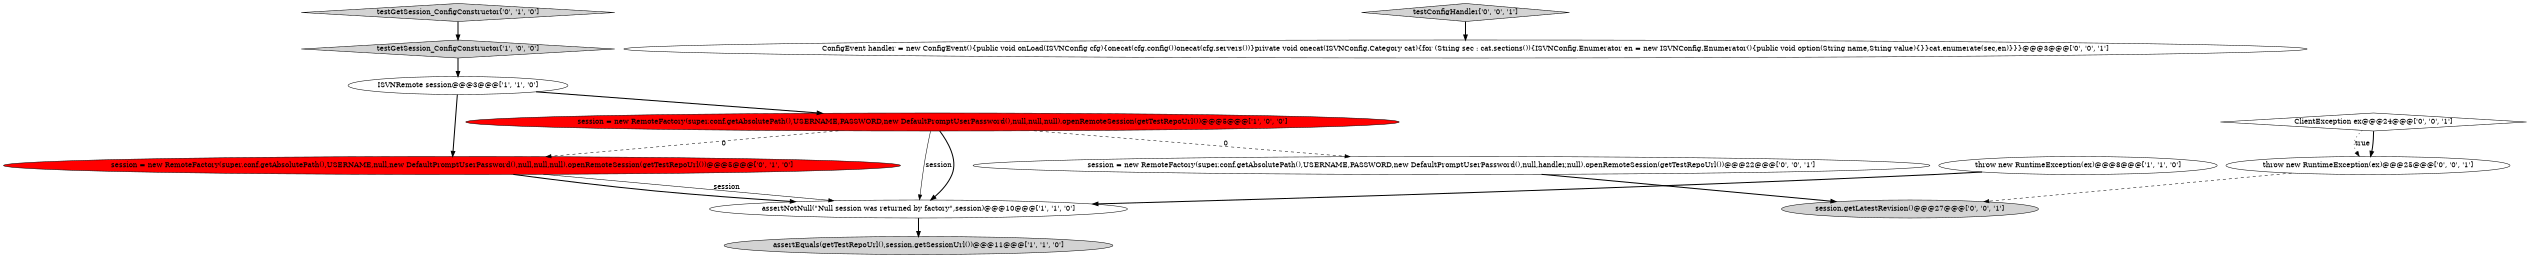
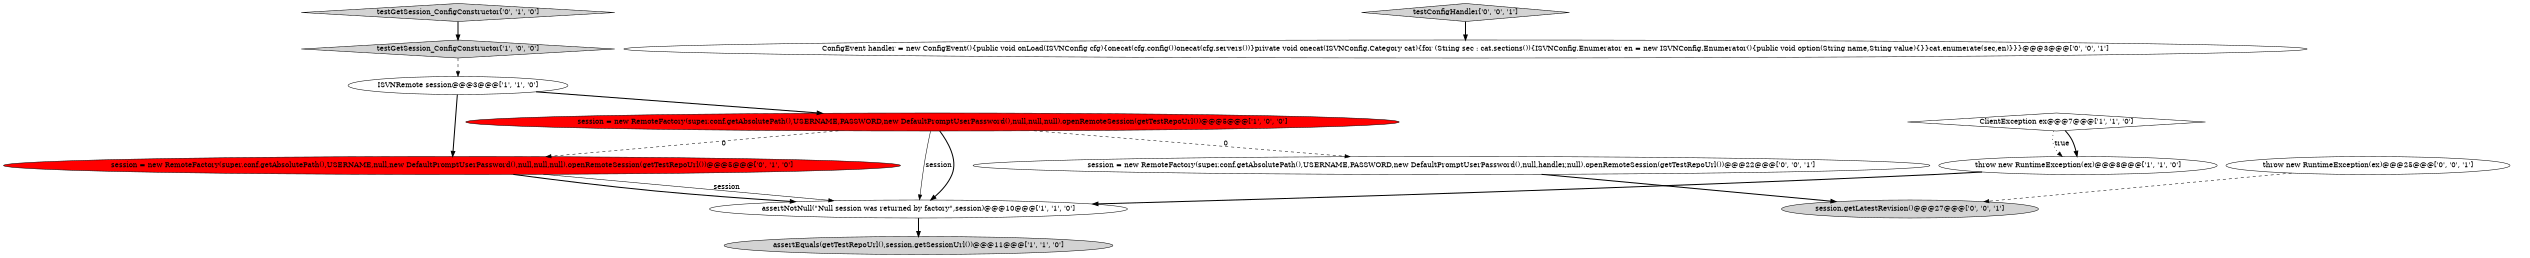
edge "testGetSession_ConfigConstructor['1', '0', '0']" -> "ISVNRemote session@@@3@@@['1', '1', '0']": style bold -> dashed
node "ClientException ex@@@7@@@['1', '1', '0']": added
node "ClientException ex@@@24@@@['0', '0', '1']": removed
